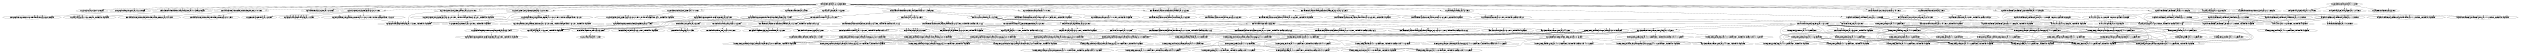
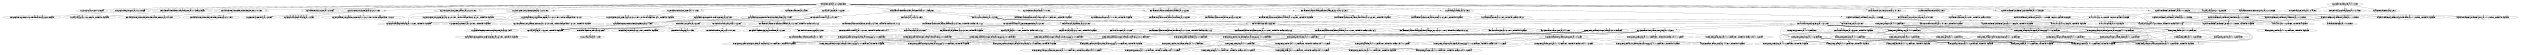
node "org.slf4j:slf4j-api:jar:1.7.36:compile": label "org.slf4j:slf4j-api:jar:1.7.36:compile" -> "org.slf4j:slf4j-api:org:1.7.36:compile"
node "io.netty:netty-codec:jar:4.1.118.Final:test": label "io.netty:netty-codec:jar:4.1.118.Final:test" -> "io.netty:netty-codec:jar:4.1.118.Final:dns"
